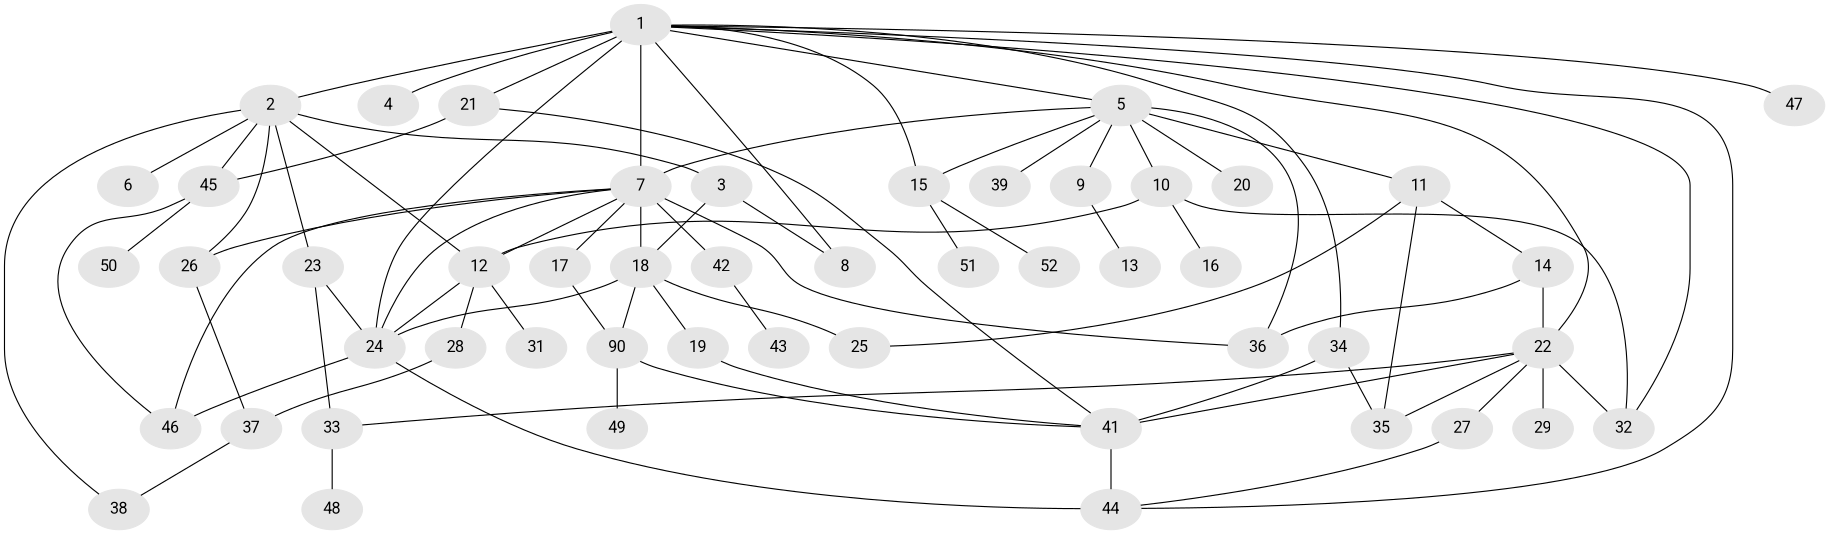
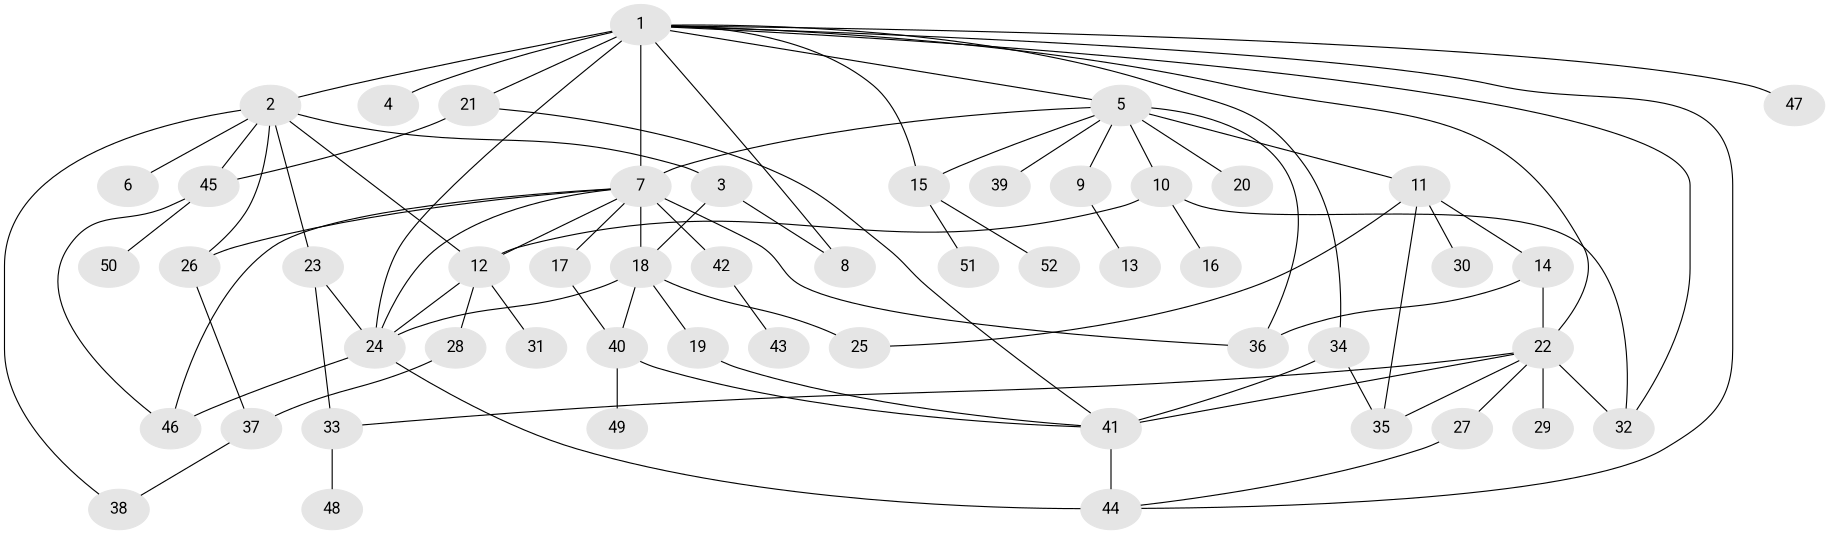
node "30": added
node "90": label "90" -> "40"
